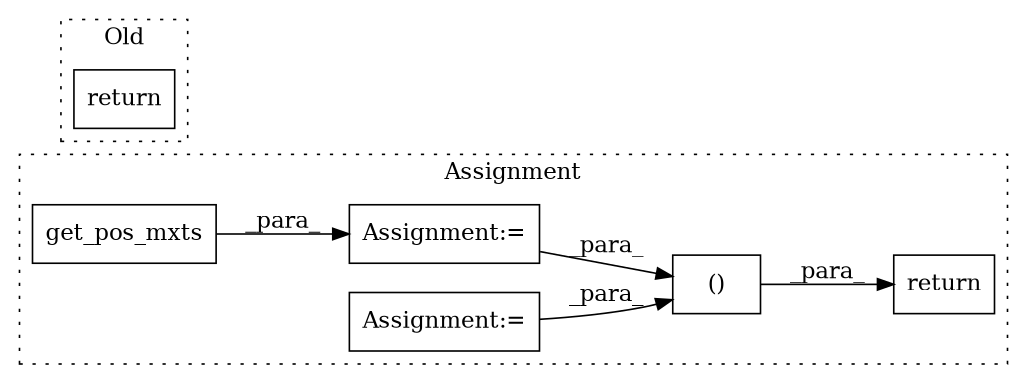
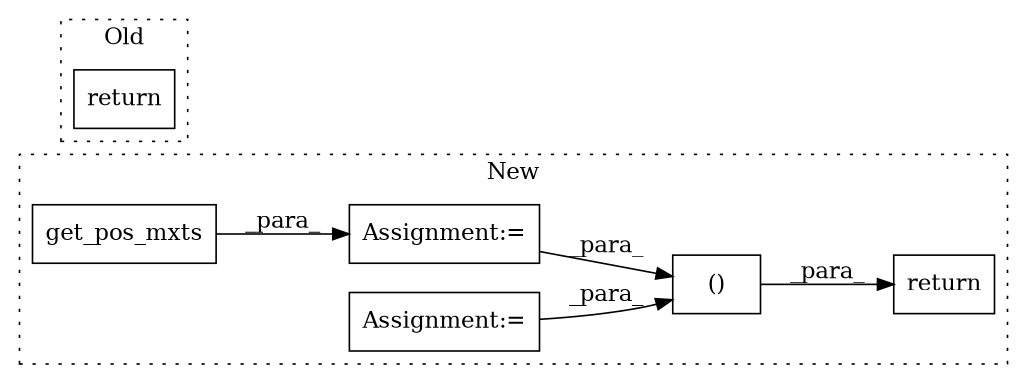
cluster "Assignment": label "Assignment" -> "New"
